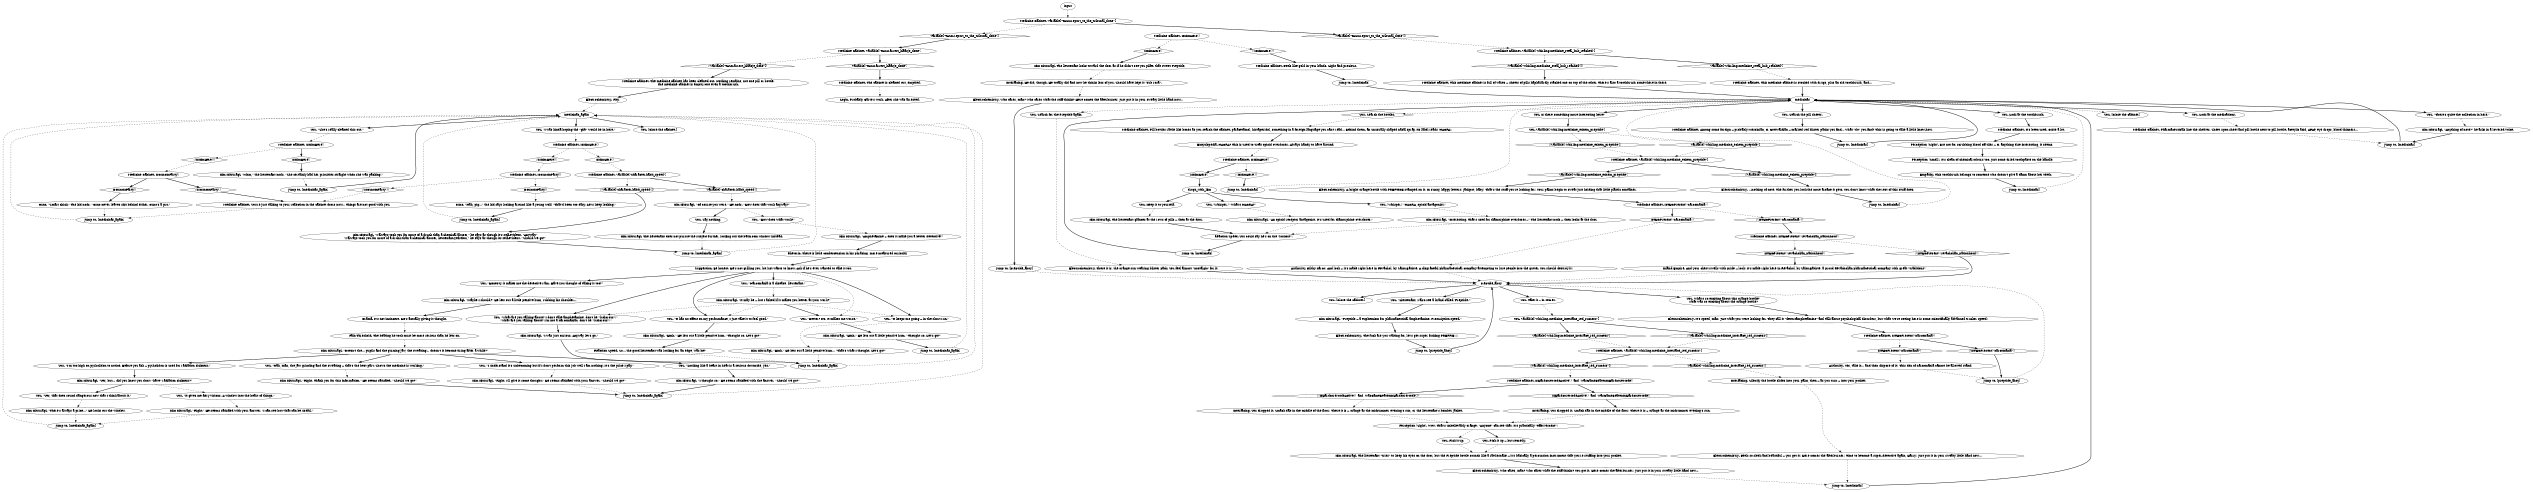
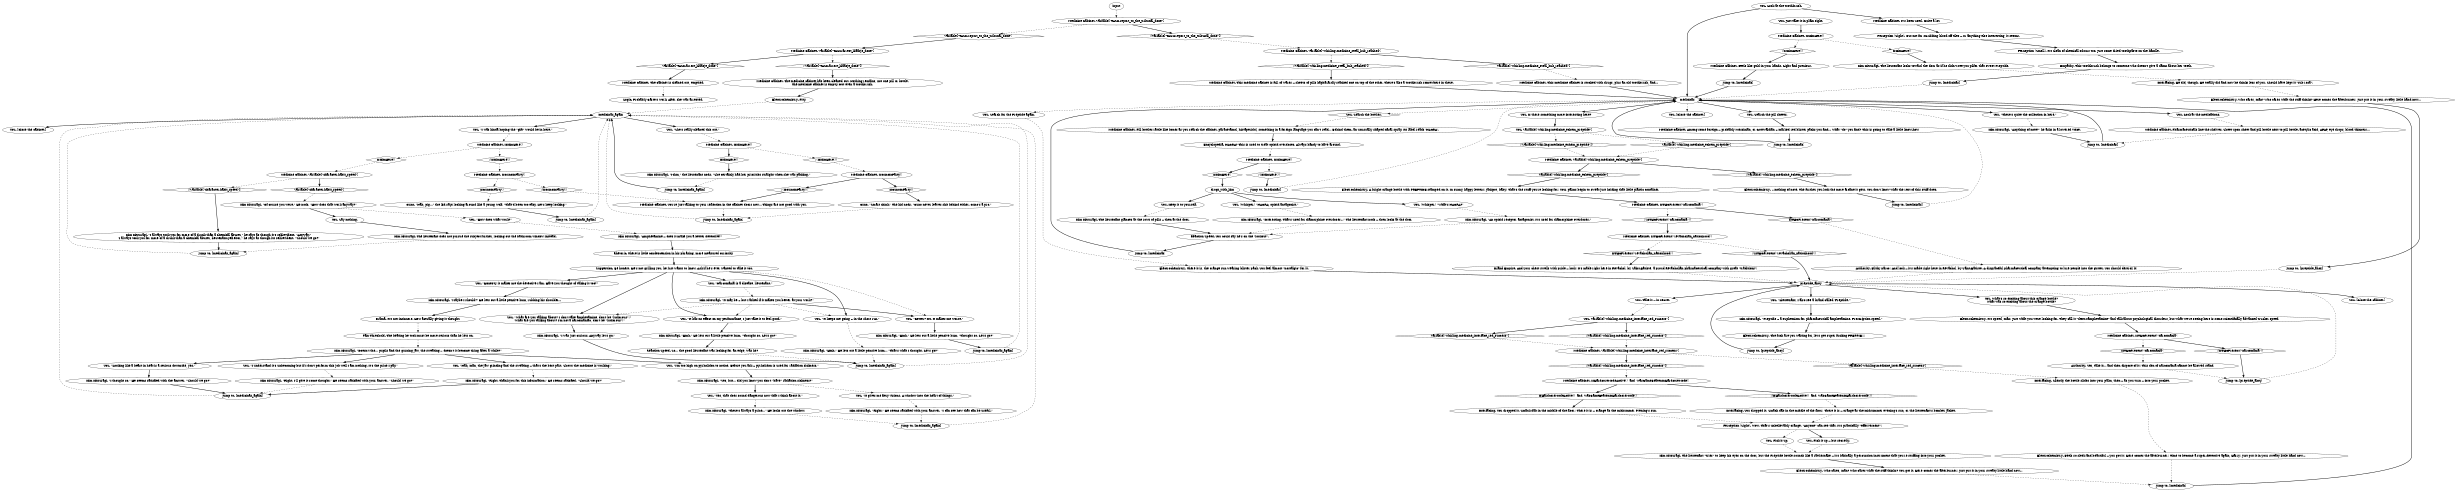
node "You: Just take it in plain sight.": added
edge "medicinas" -> "You: Look at the toothbrush.": reversed
node "preptide_ahoy": shape ellipse -> diamond
